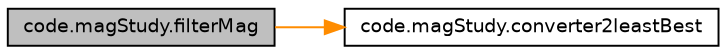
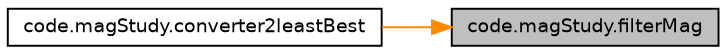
edge "code.magStudy.filterMag" -> "code.magStudy.converter2leastBest": reversed
